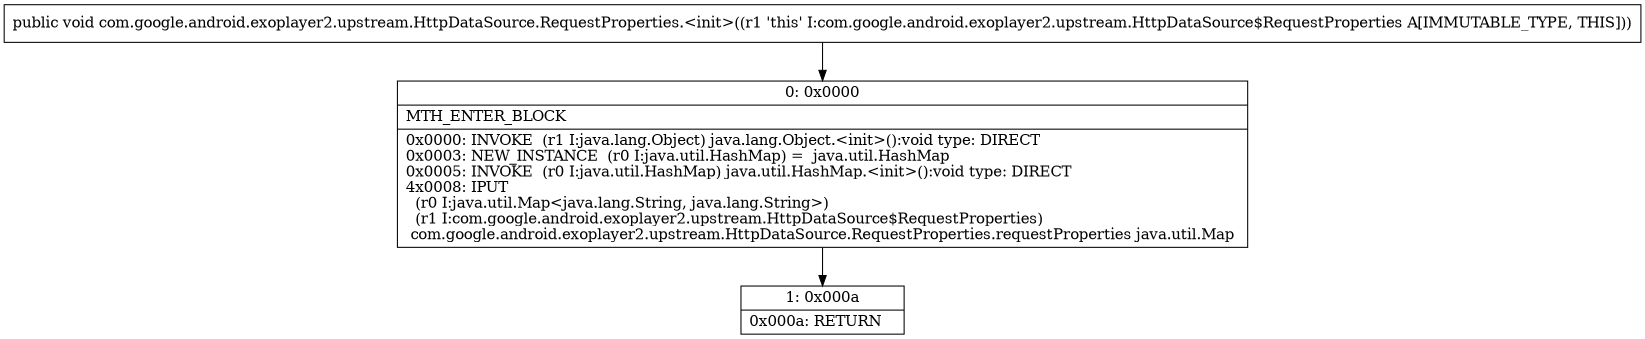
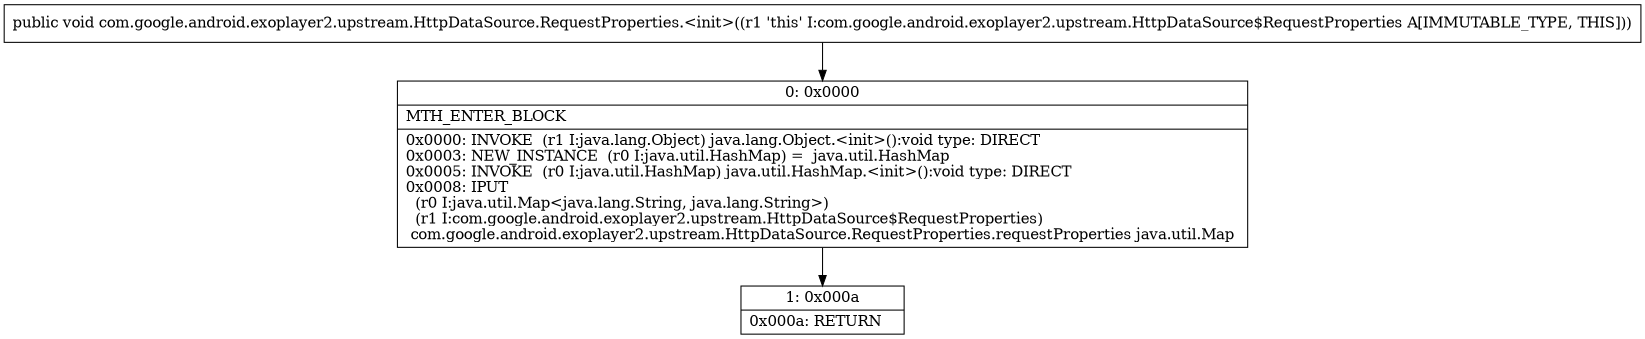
node "0: 0x0000": text "4x0008: IPUT" -> "0x0008: IPUT"
